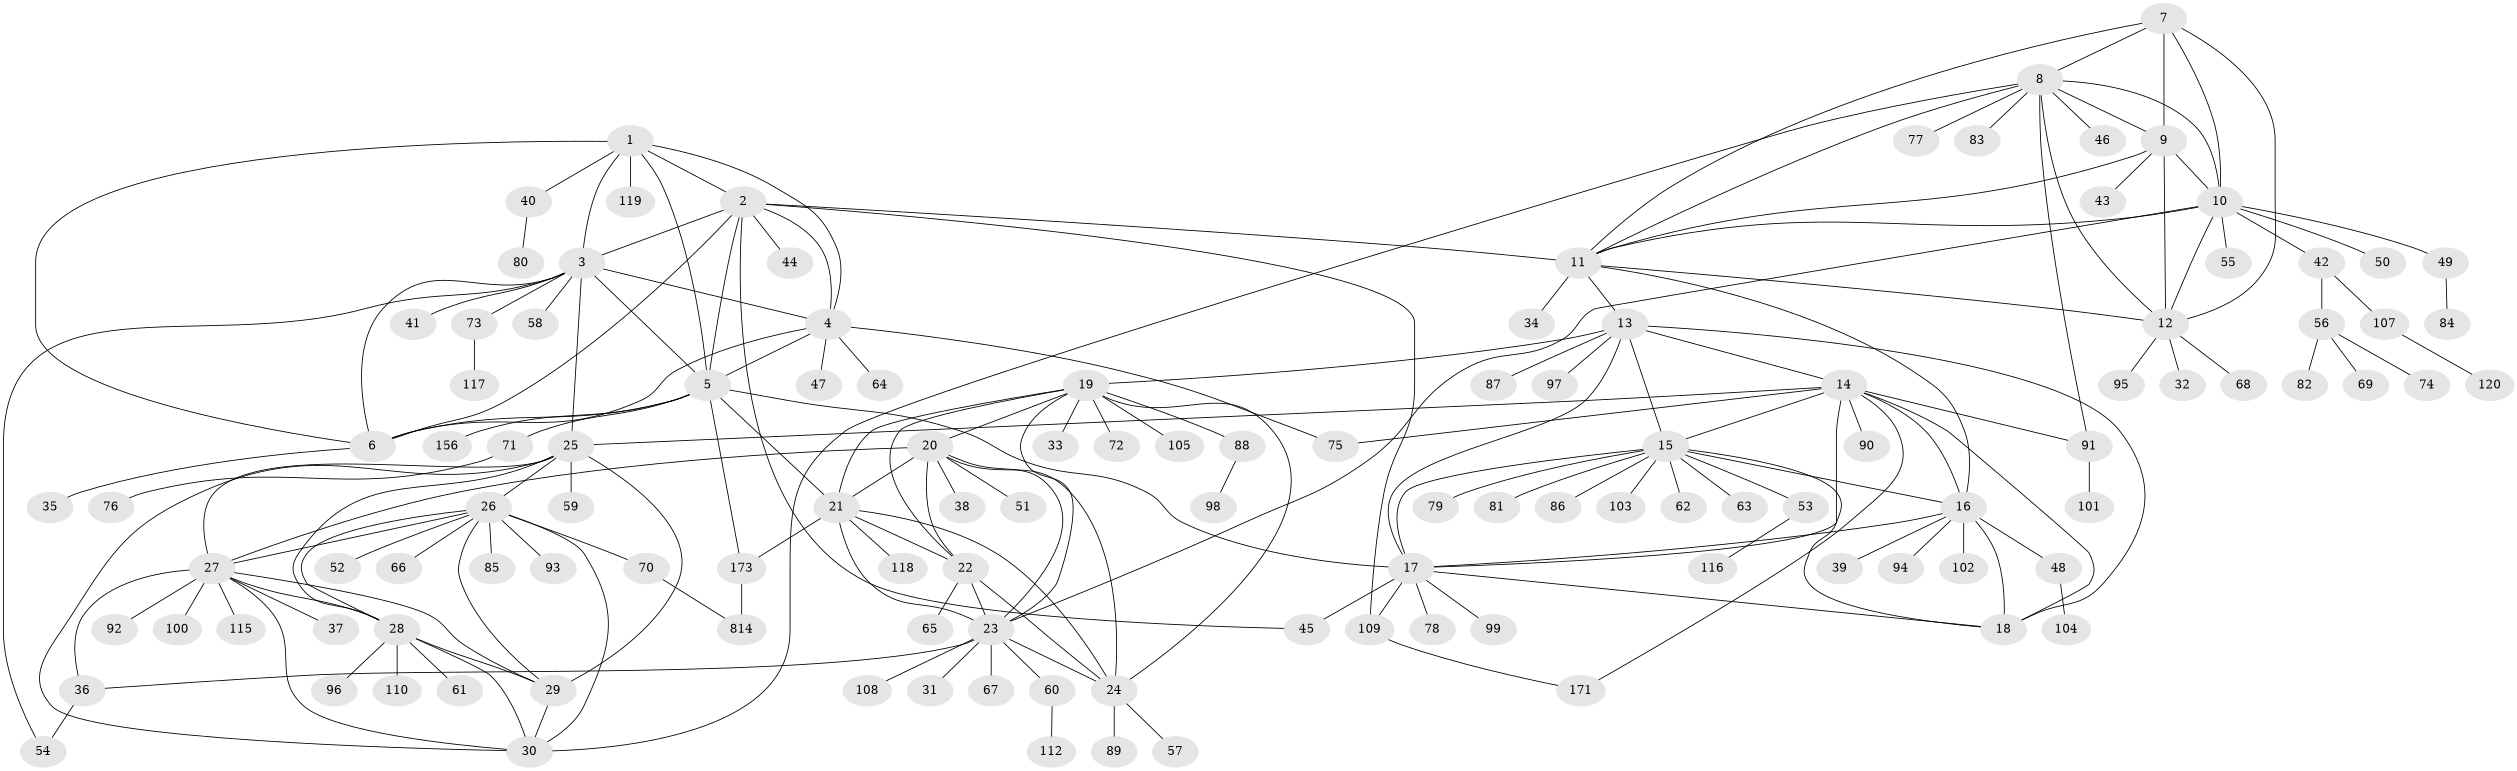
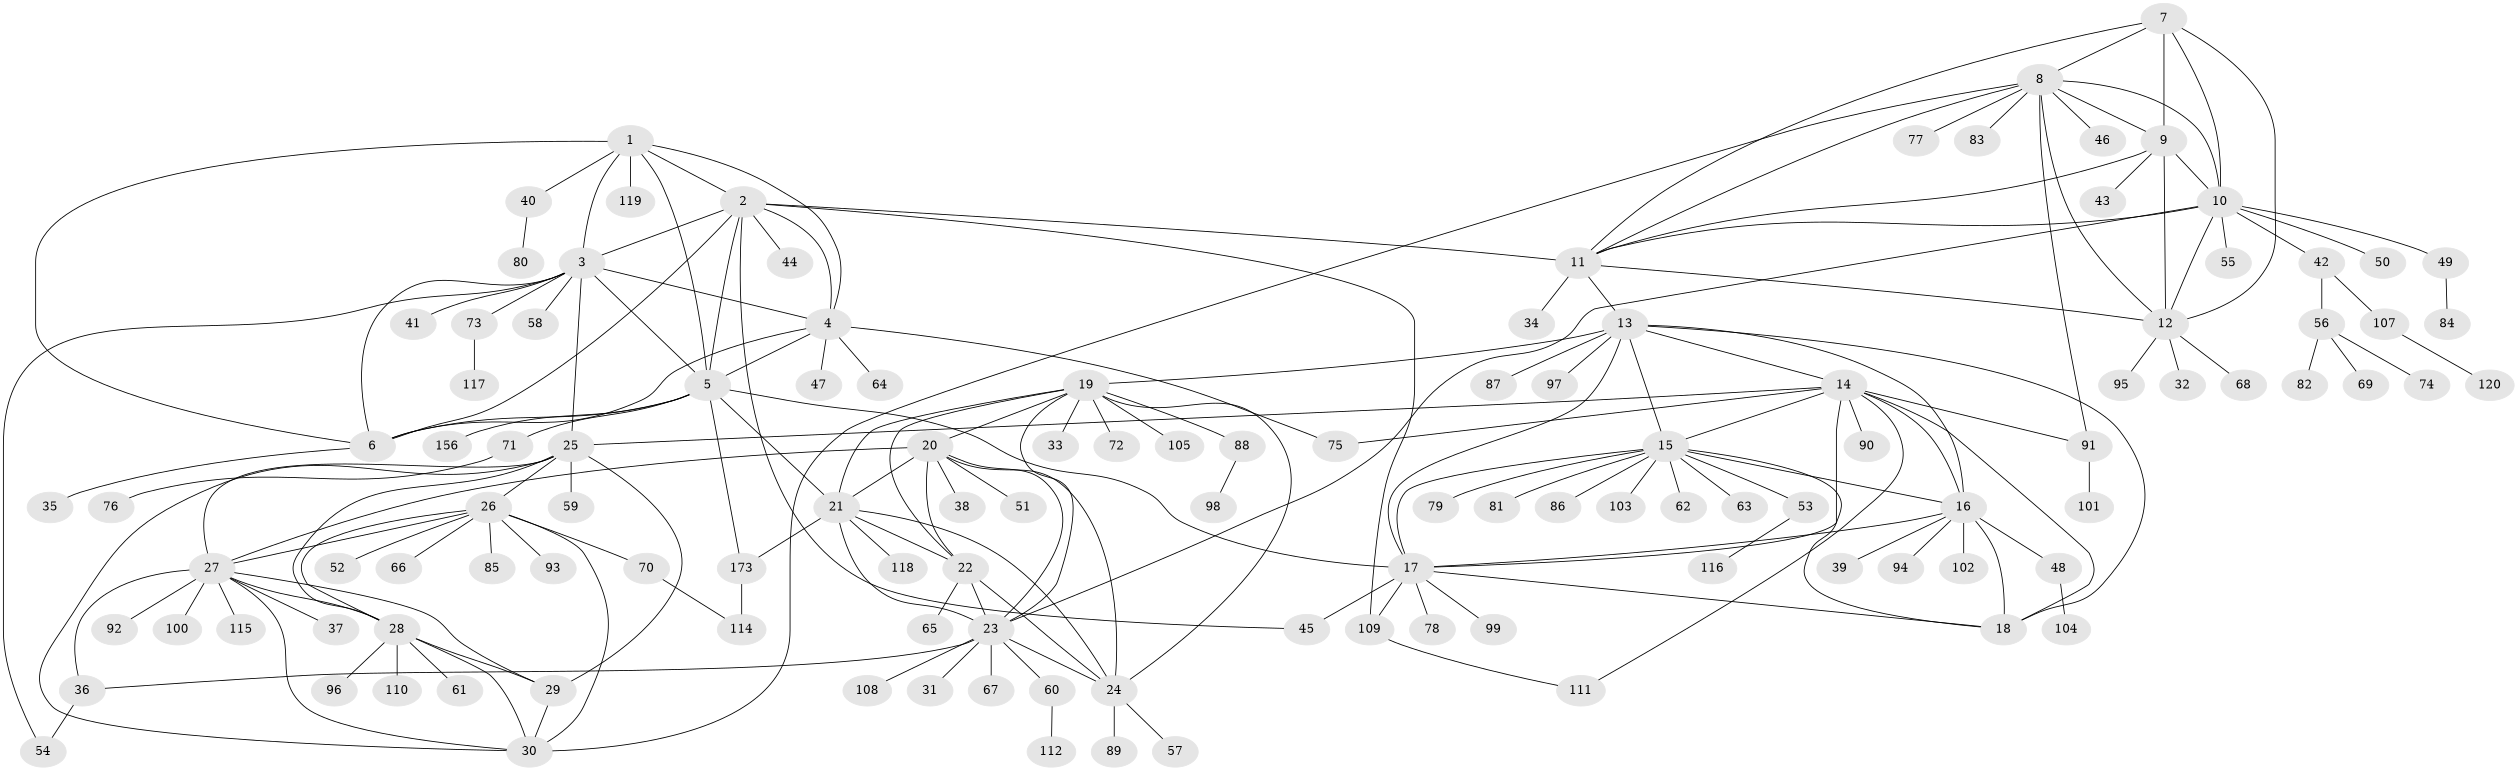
edge "11" -- "16": now "13" -- "16"
edge "26" -- "29": removed
node "814": label "814" -> "114"
node "171": label "171" -> "111"
